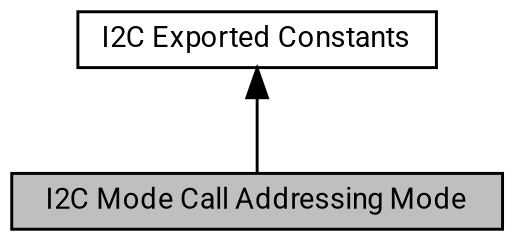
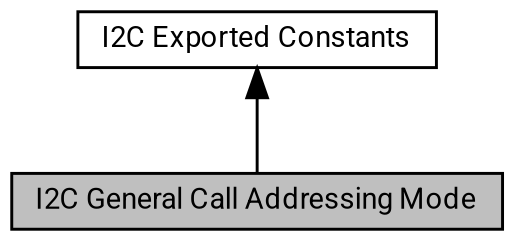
node "I2C Mode Call Addressing Mode": label "I2C Mode Call Addressing Mode" -> "I2C General Call Addressing Mode"
